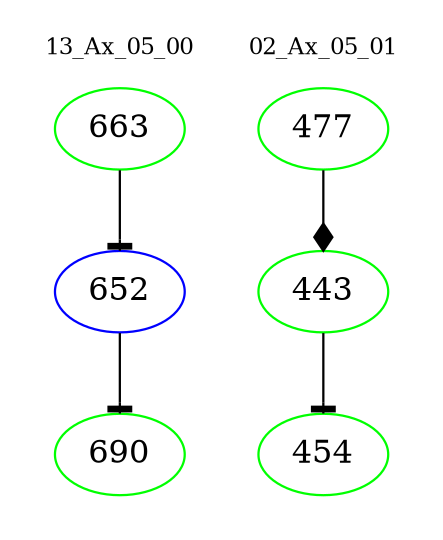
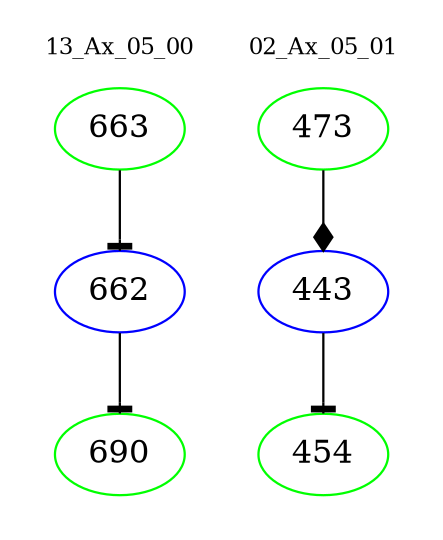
node "477": label "477" -> "473"
node "652": label "652" -> "662"
node "443": color green -> blue
